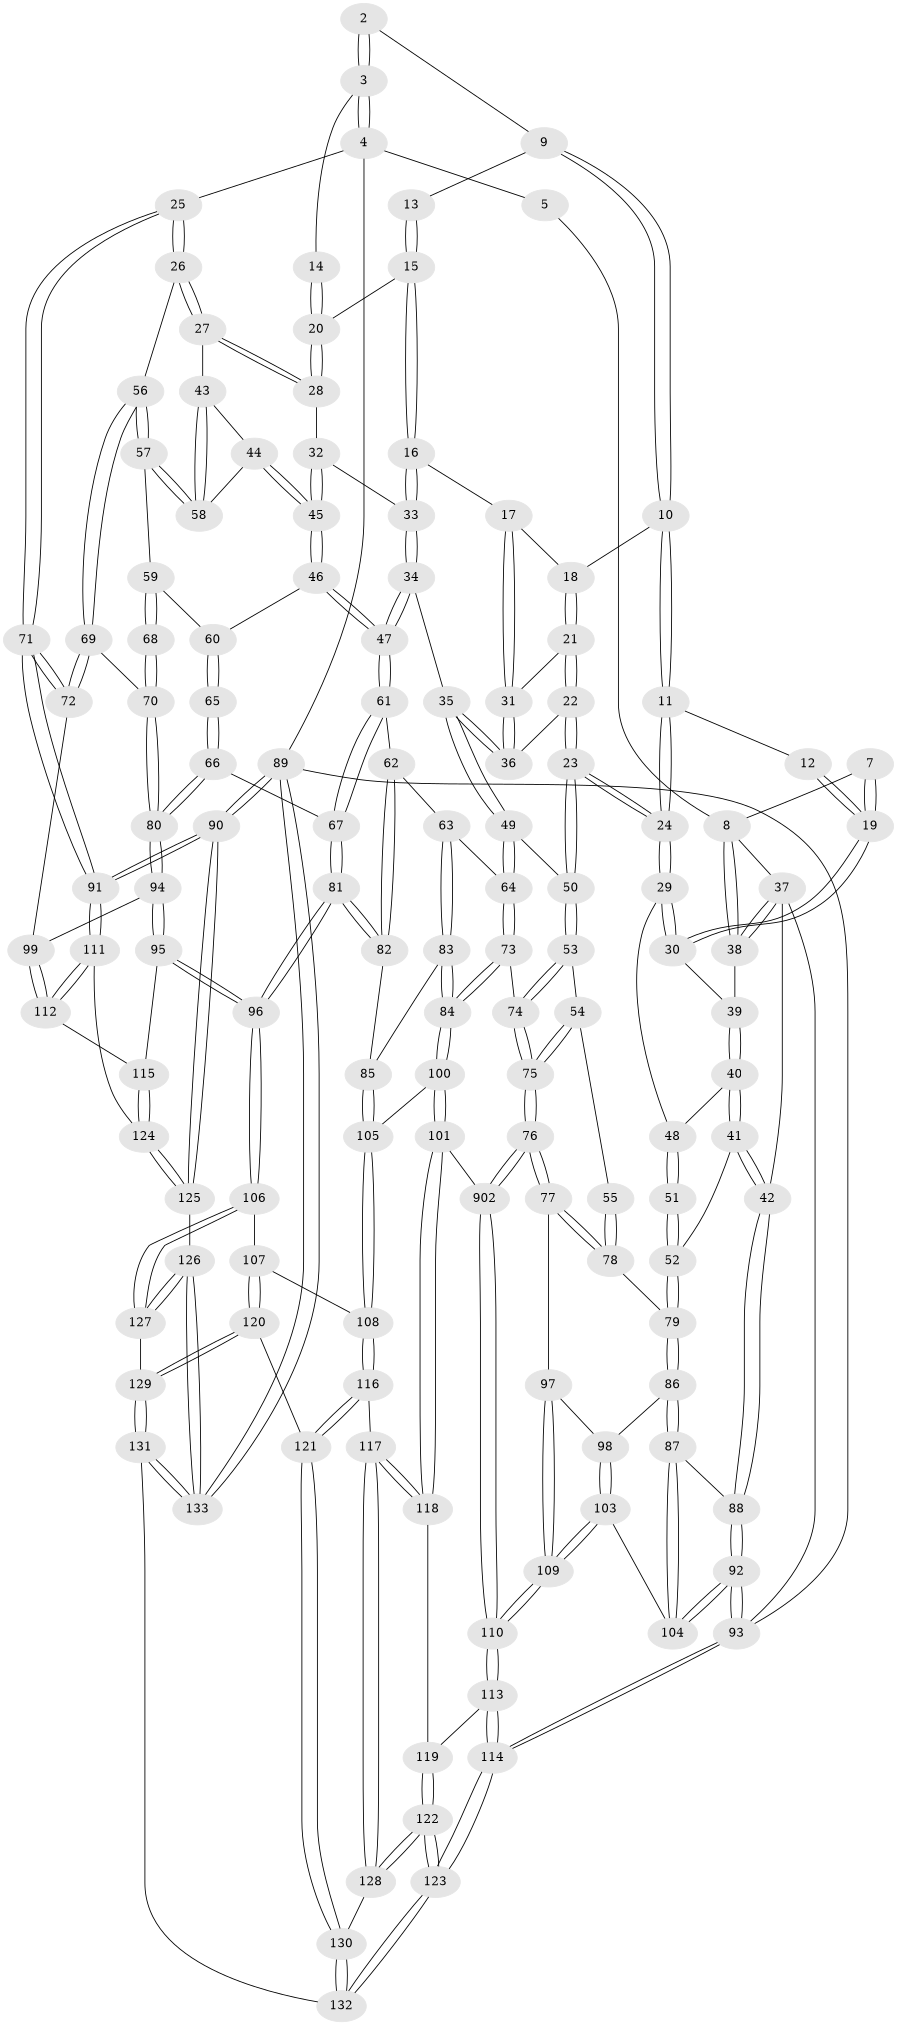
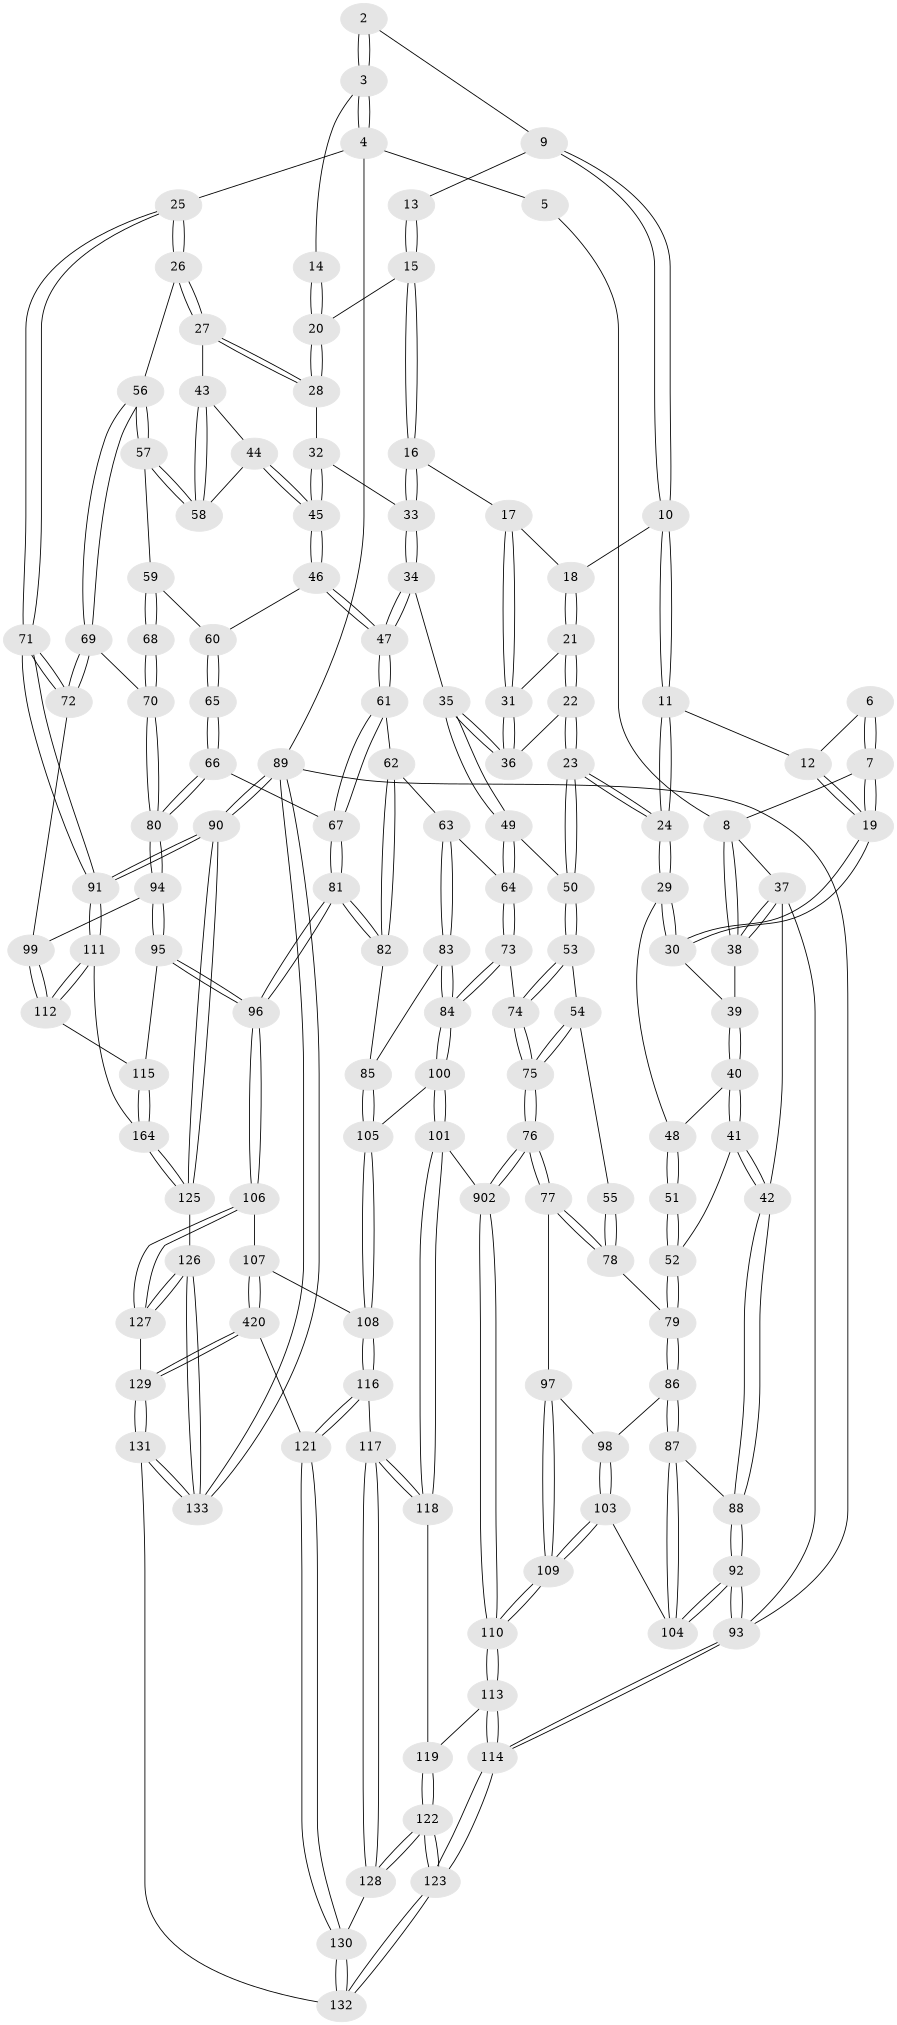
node "6": added
node "124": label "124" -> "164"
node "120": label "120" -> "420"
